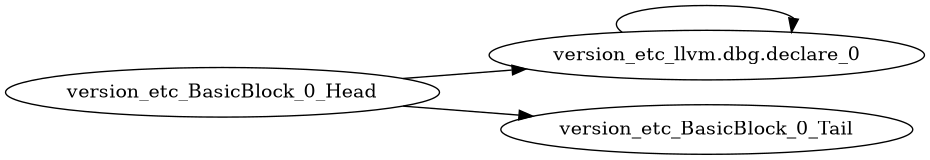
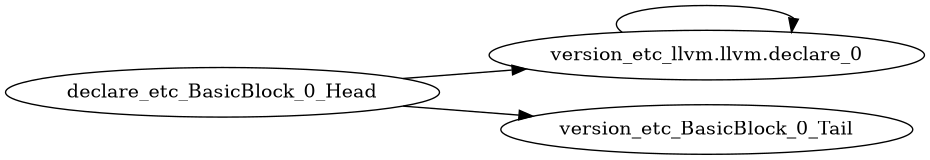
node "version_etc_llvm.dbg.declare_0": label "version_etc_llvm.dbg.declare_0" -> "version_etc_llvm.llvm.declare_0"
node "version_etc_BasicBlock_0_Head": label "version_etc_BasicBlock_0_Head" -> "declare_etc_BasicBlock_0_Head"
